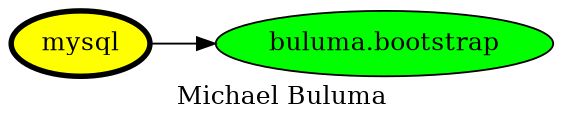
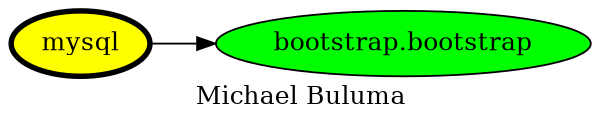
node "buluma.bootstrap": label "buluma.bootstrap" -> "bootstrap.bootstrap"
